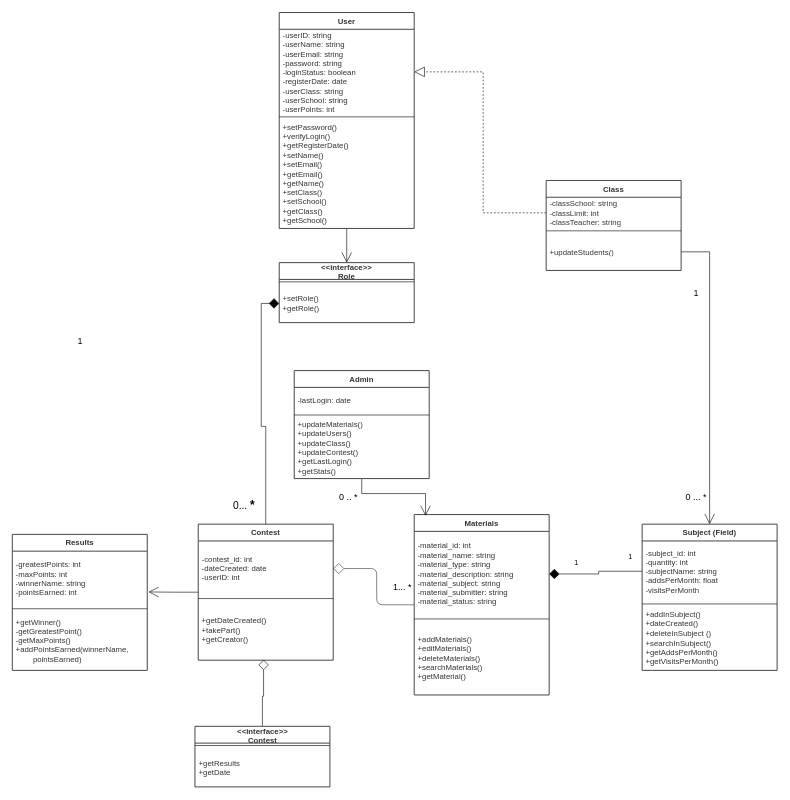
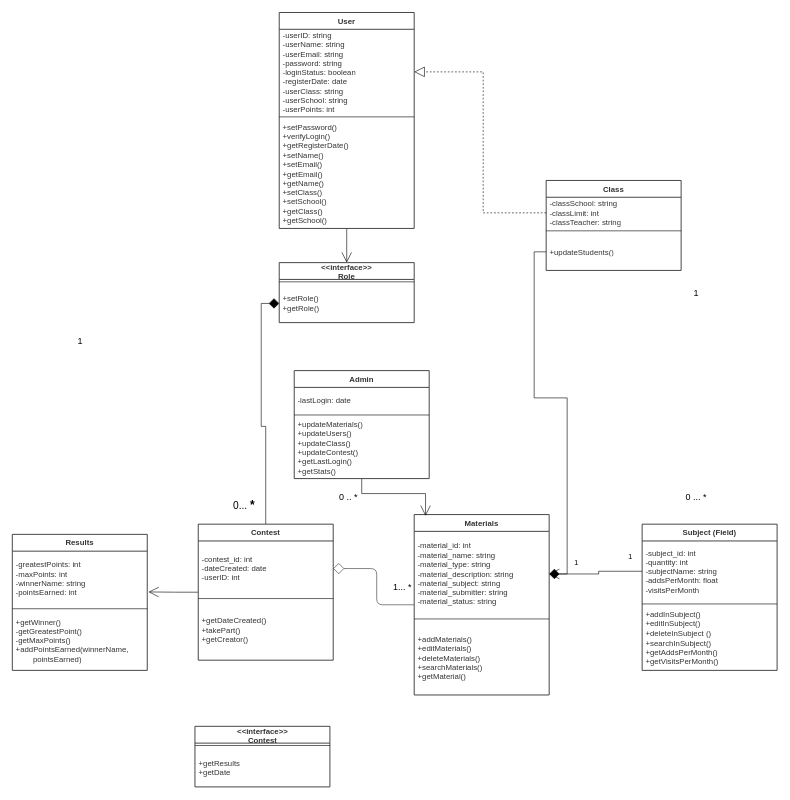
edge "+updateStudents()" -> "Subject (Field)": now "+updateStudents()" -> "-material_id: int -material_name: string -material_type: string -material_description: string -material_subject: string -material_submitter: string -material_status: string"
node "+addInSubject() +dateCreated() +deleteInSubject () +searchInSubject() +getAddsPerMonth() +getVisitsPerMonth()": label "+addInSubject() +dateCreated() +deleteInSubject () +searchInSubject() +getAddsPerMonth() +getVisitsPerMonth()" -> "+addInSubject() +editInSubject() +deleteInSubject () +searchInSubject() +getAddsPerMonth() +getVisitsPerMonth()"
edge "<<interface>> Contest" -> "+getDateCreated() +takePart() +getCreator()": removed
